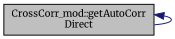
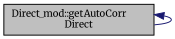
node "CrossCorr_mod::getAutoCorr Direct": label "CrossCorr_mod::getAutoCorr Direct" -> "Direct_mod::getAutoCorr Direct"
